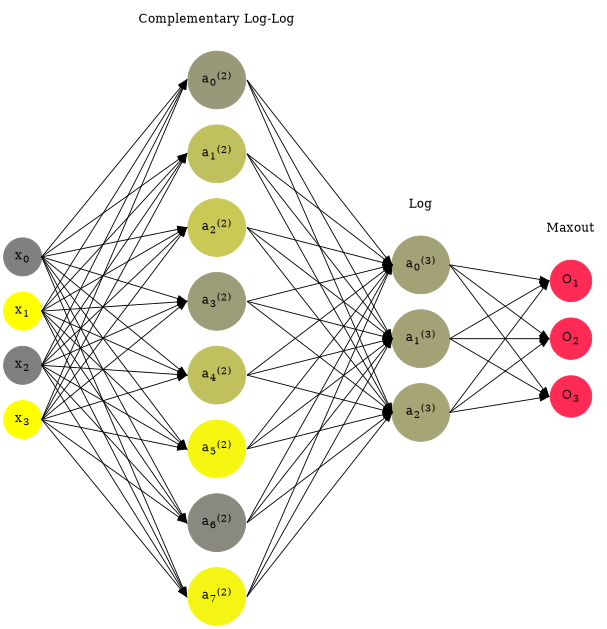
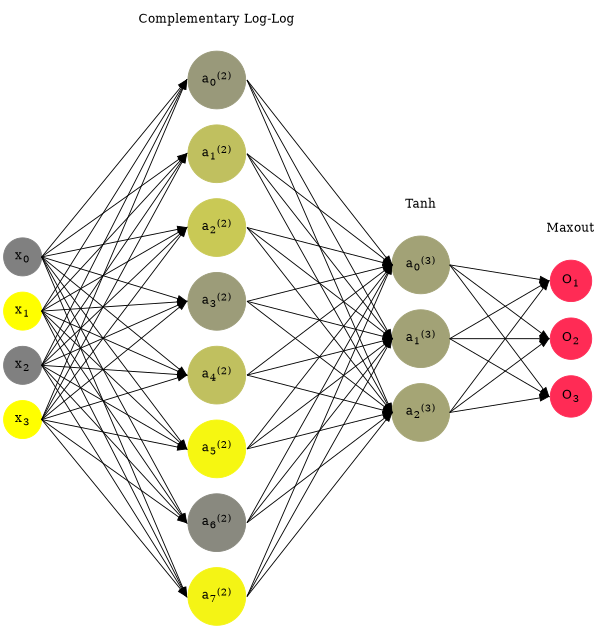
node "Log": label "Log" -> "Tanh"
